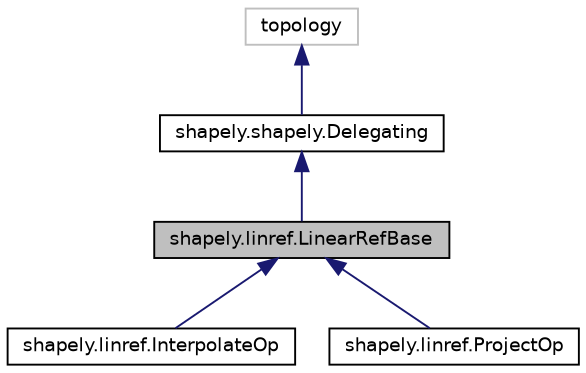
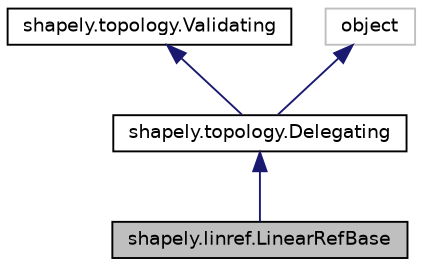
node "shapely.topology.Validating": added
node "topology": label "topology" -> "object"
node "shapely.shapely.Delegating": label "shapely.shapely.Delegating" -> "shapely.topology.Delegating"
node "shapely.linref.InterpolateOp": removed
node "shapely.linref.ProjectOp": removed
